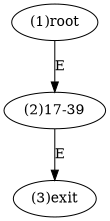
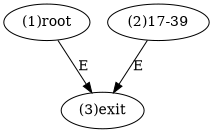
edge "(1)root" -> "(2)17-39": now "(1)root" -> "(3)exit"
